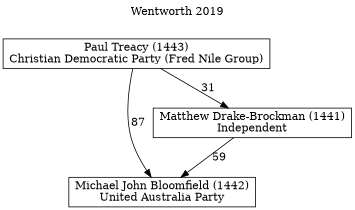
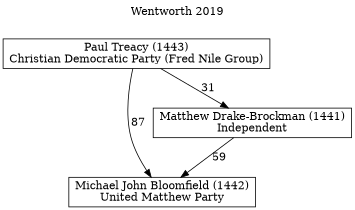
node "Michael John Bloomfield (1442) United Australia Party": label "Michael John Bloomfield (1442) United Australia Party" -> "Michael John Bloomfield (1442) United Matthew Party"
